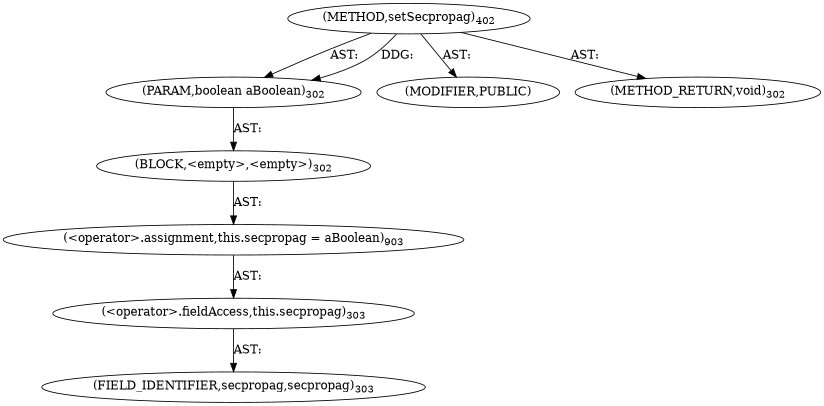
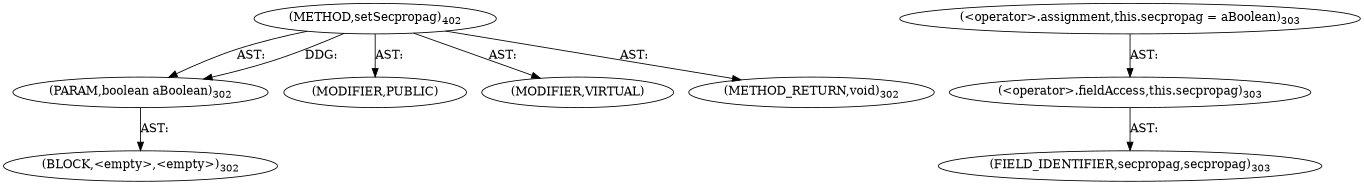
node "(MODIFIER,VIRTUAL)": added
edge "(BLOCK,<empty>,<empty>)" -> "(<operator>.assignment,this.secpropag = aBoolean)": removed, label "AST:"
node "(<operator>.assignment,this.secpropag = aBoolean)": text "903" -> "303"
